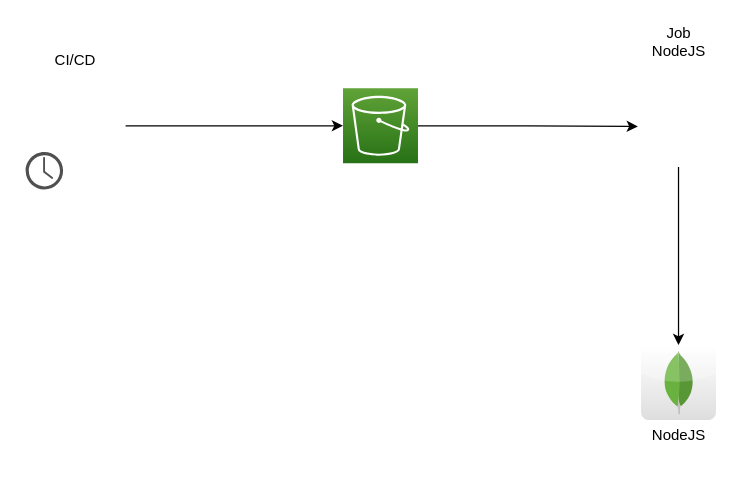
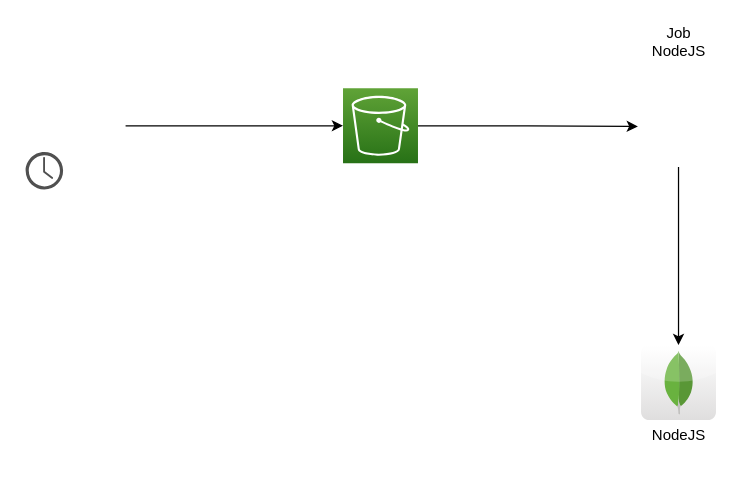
node "CI/CD": removed
